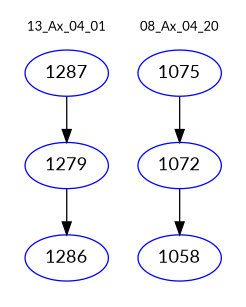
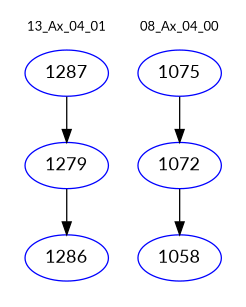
cluster "08_Ax_04_20": label "08_Ax_04_20" -> "08_Ax_04_00"
